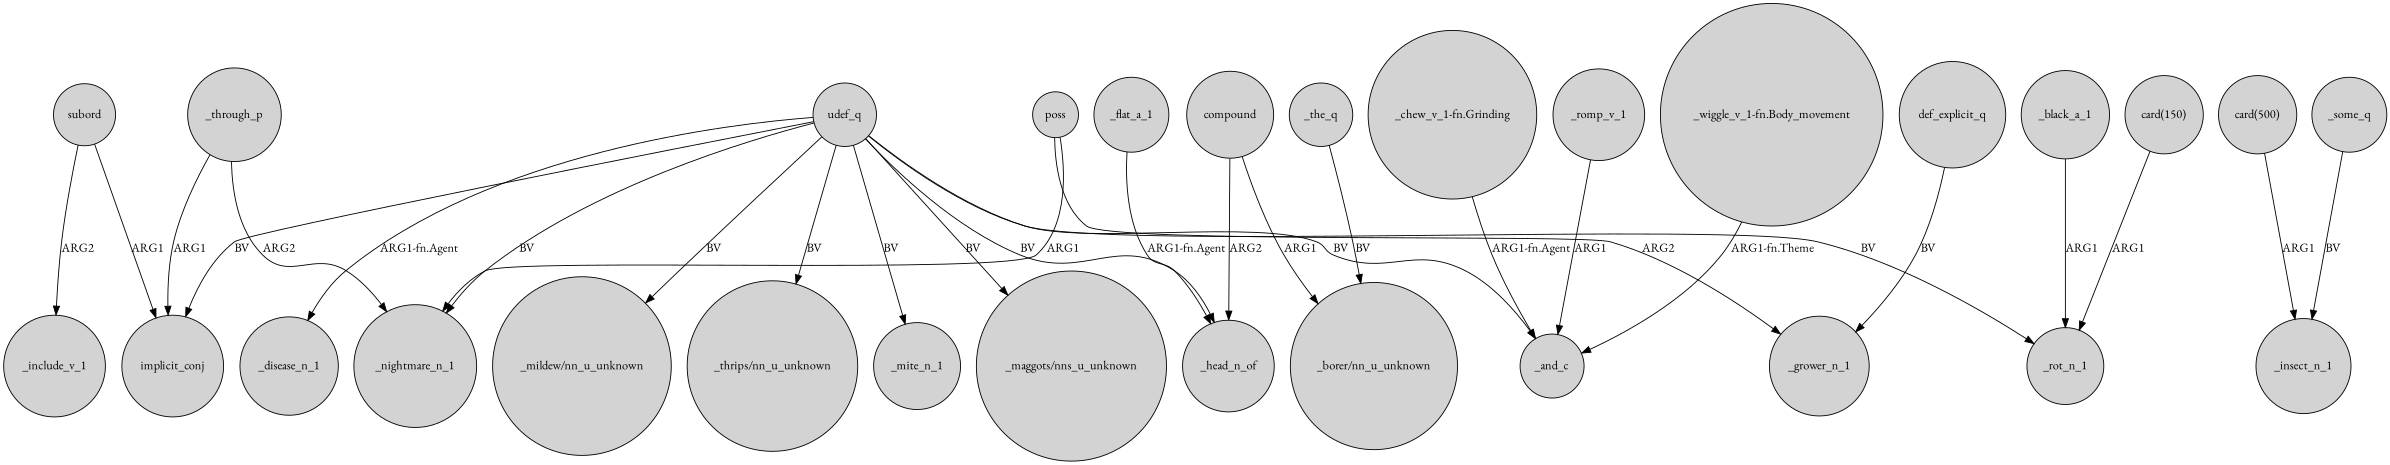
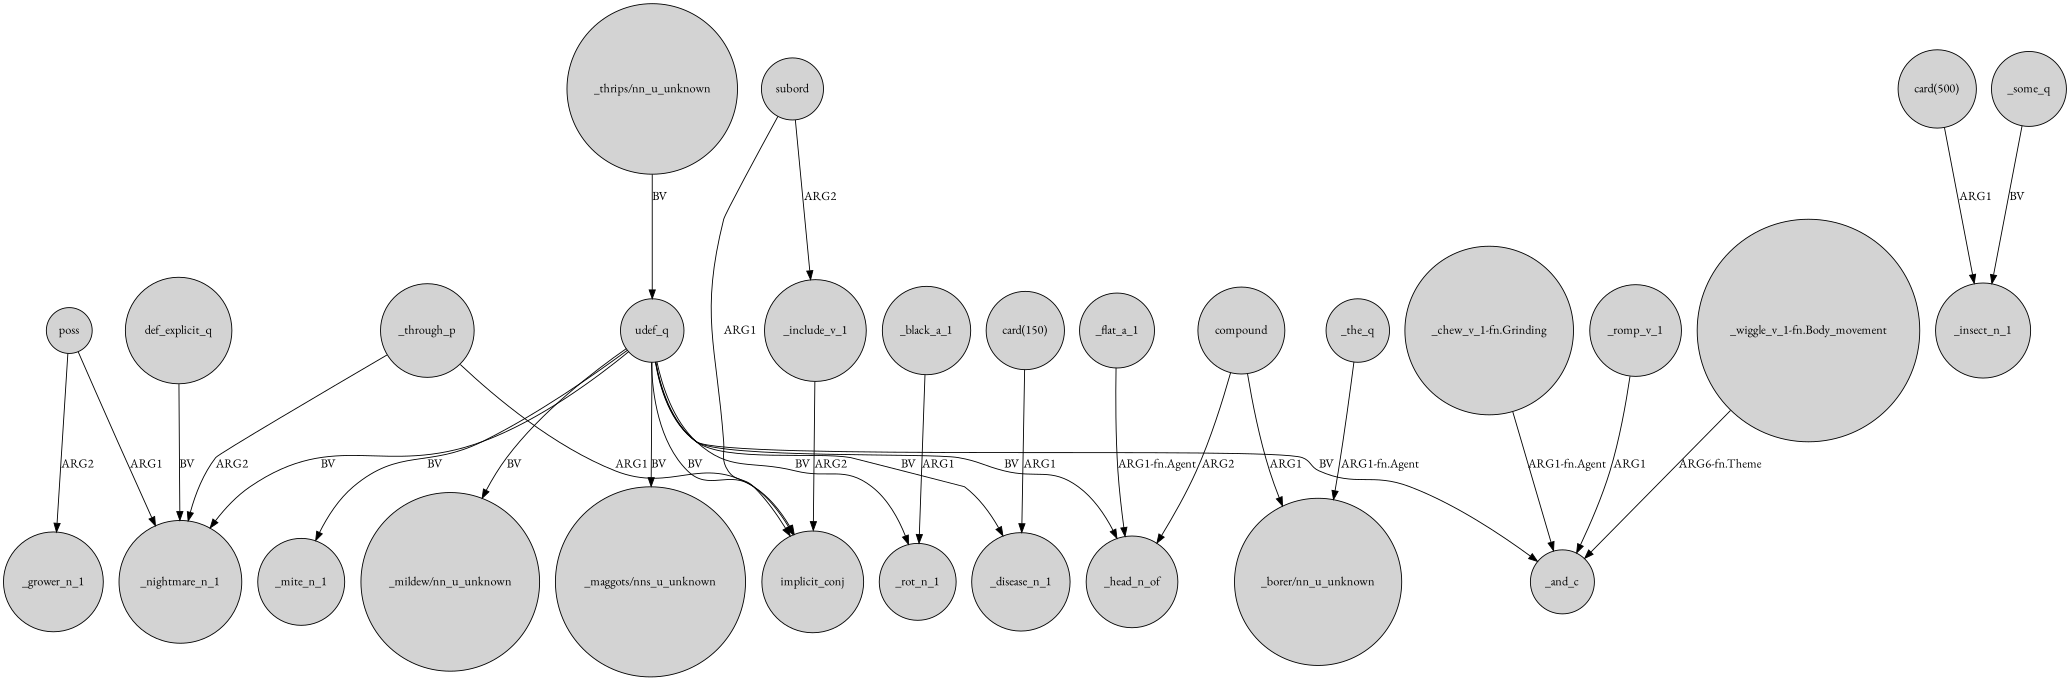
edge "udef_q" -> "_thrips/nn_u_unknown": reversed
edge "card(150)" -> "_rot_n_1": now "card(150)" -> "_disease_n_1"
edge "udef_q" -> "_disease_n_1": label "ARG1-fn.Agent" -> "BV"
edge "_the_q" -> "_borer/nn_u_unknown": label "BV" -> "ARG1-fn.Agent"
edge "_wiggle_v_1-fn.Body_movement" -> "_and_c": label "ARG1-fn.Theme" -> "ARG6-fn.Theme"
edge "def_explicit_q" -> "_grower_n_1": now "def_explicit_q" -> "_nightmare_n_1"
edge "_include_v_1" -> "implicit_conj": added, label "ARG2"
